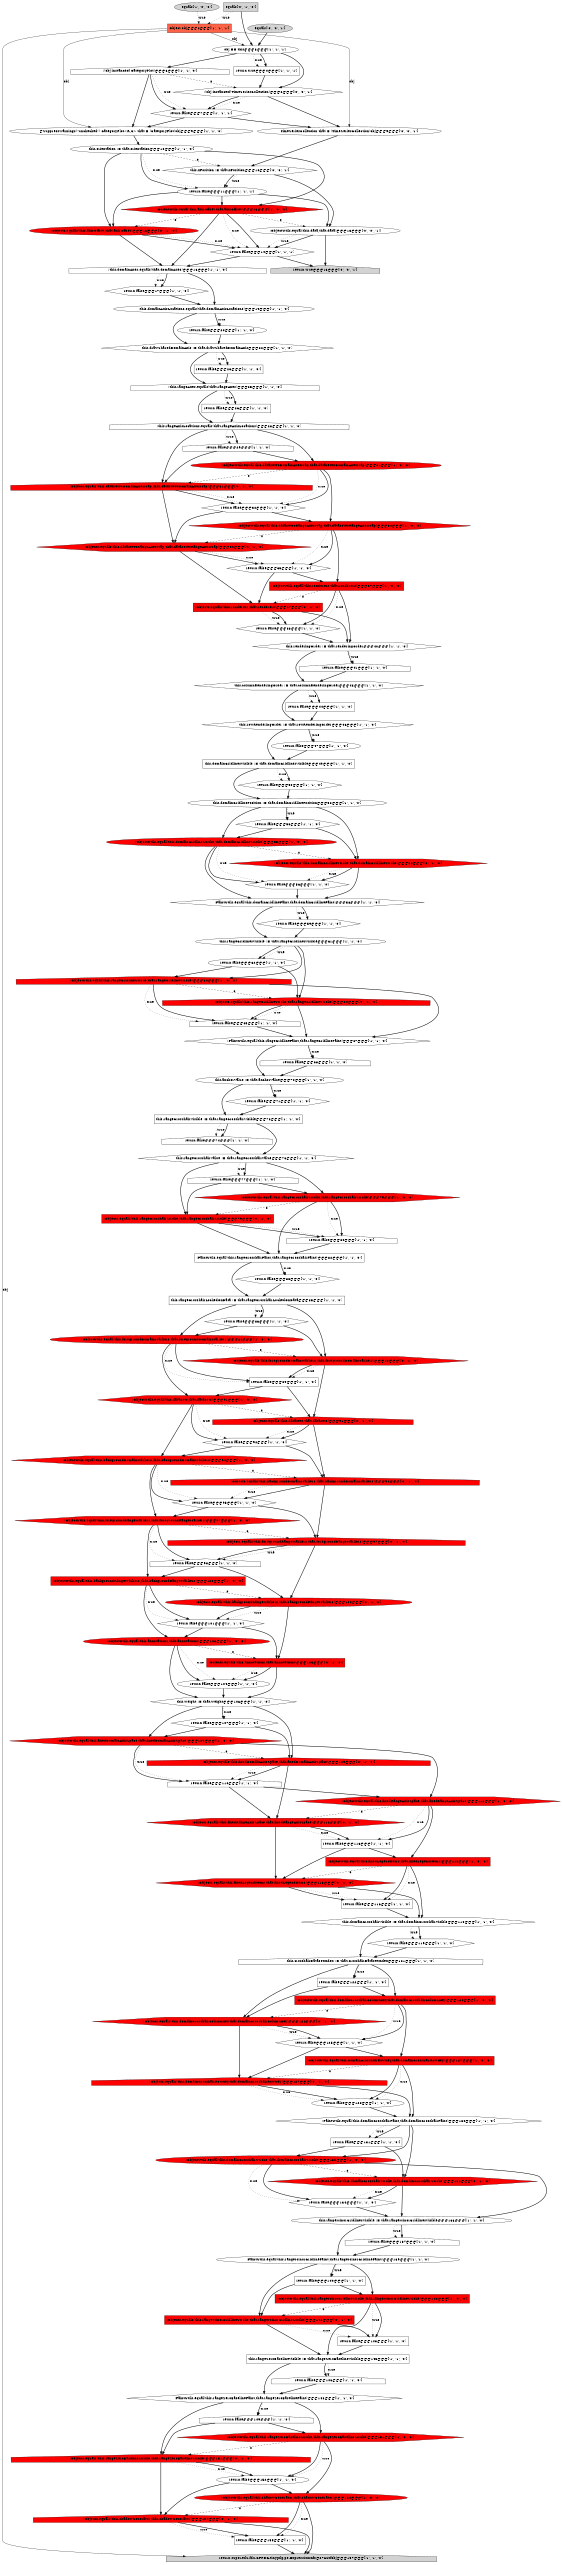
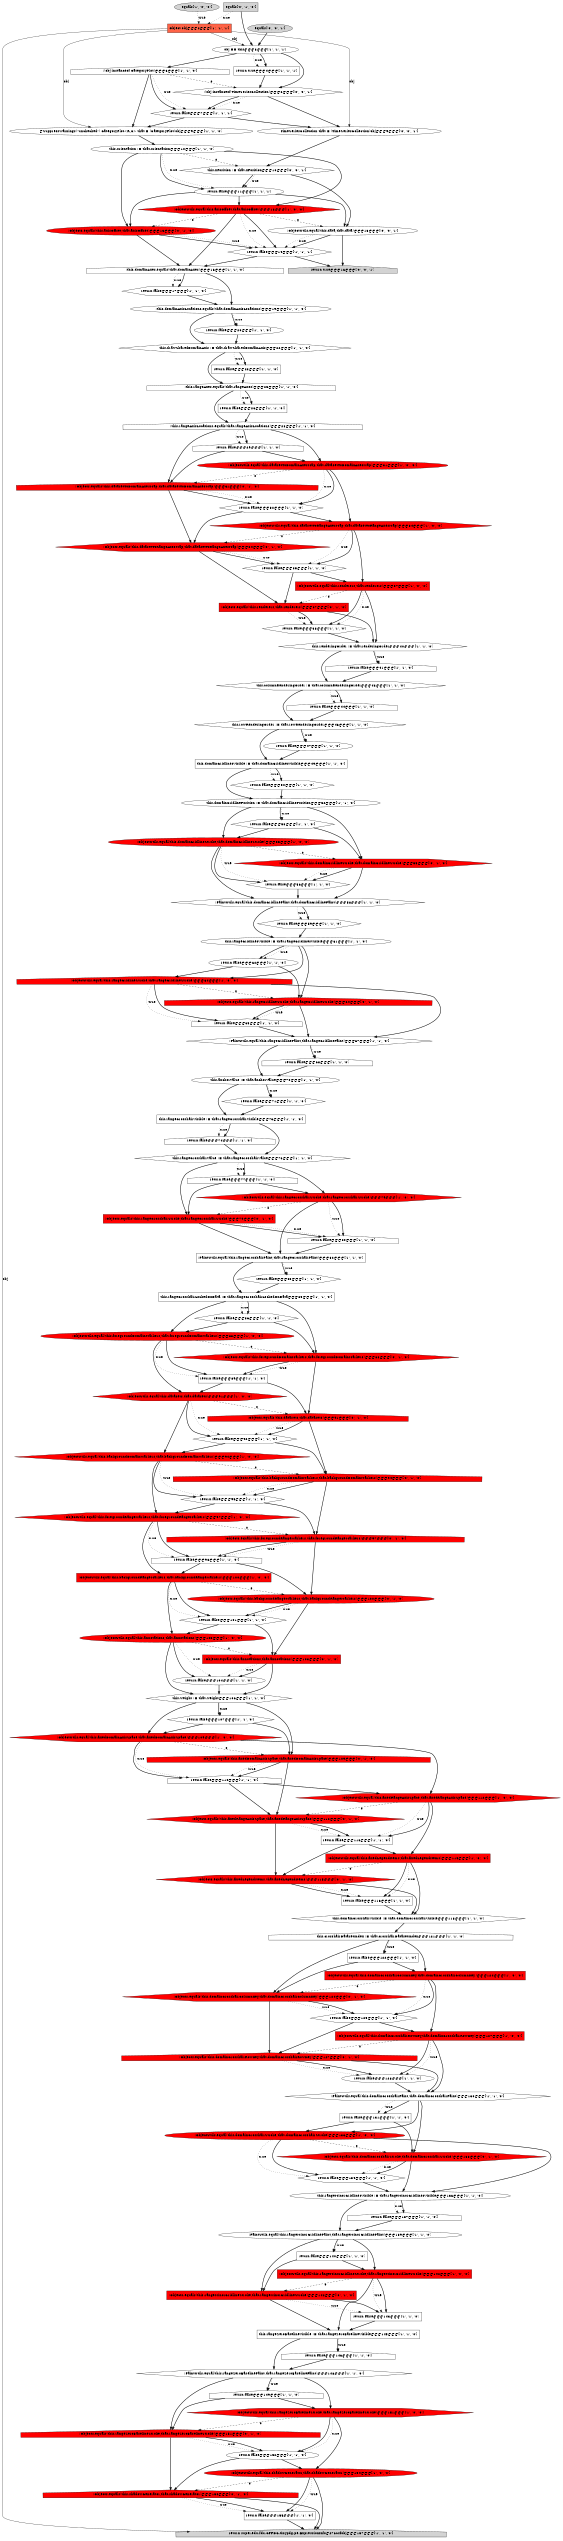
node "return false@@@44@@@['1', '1', '0']": shape box -> house
node "return false@@@119@@@['1', '1', '0']": removed
